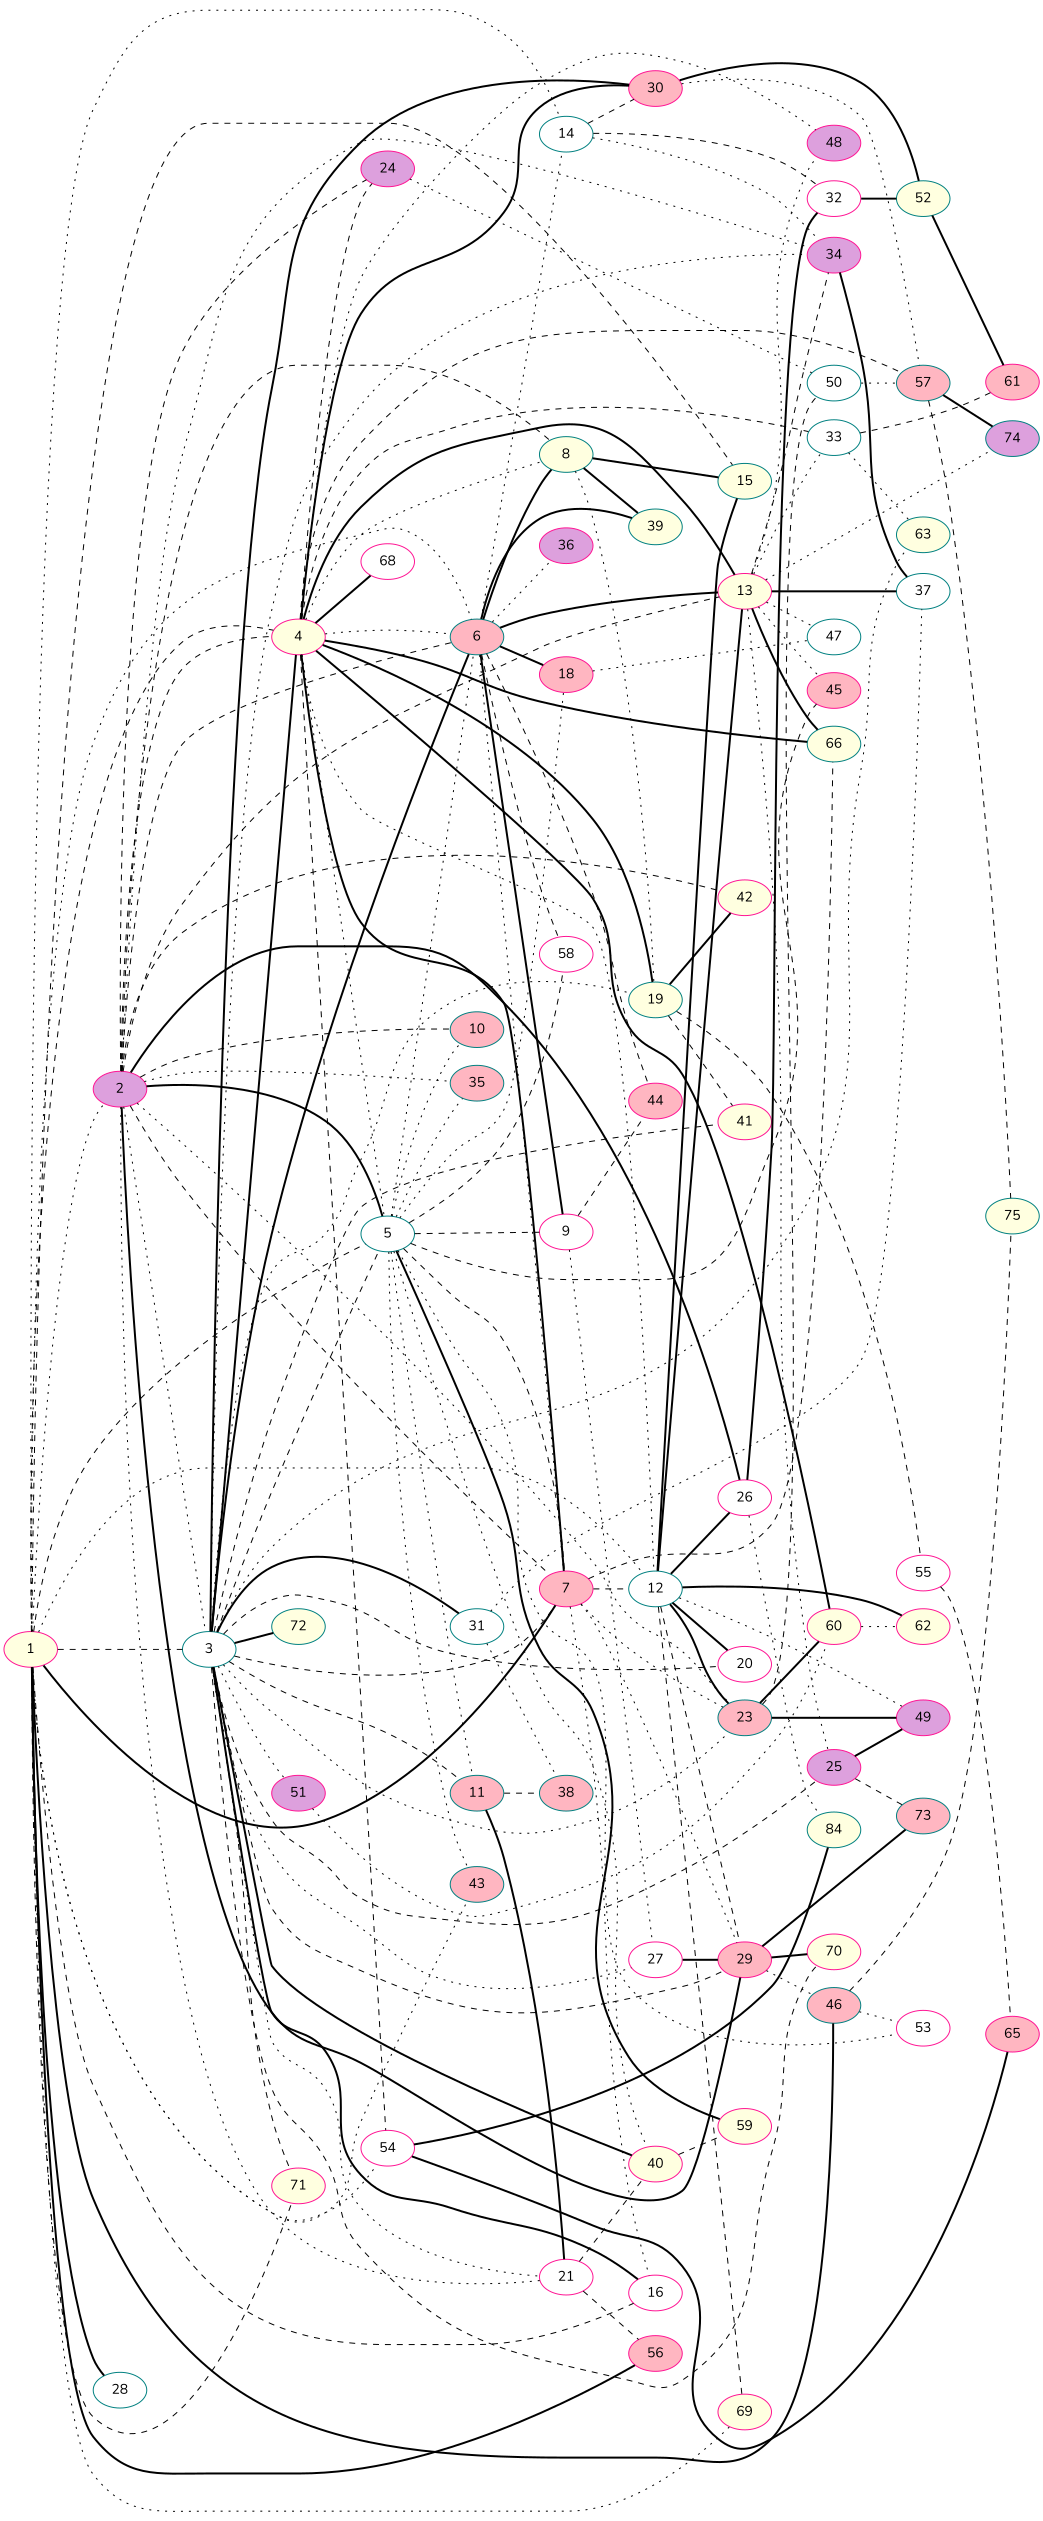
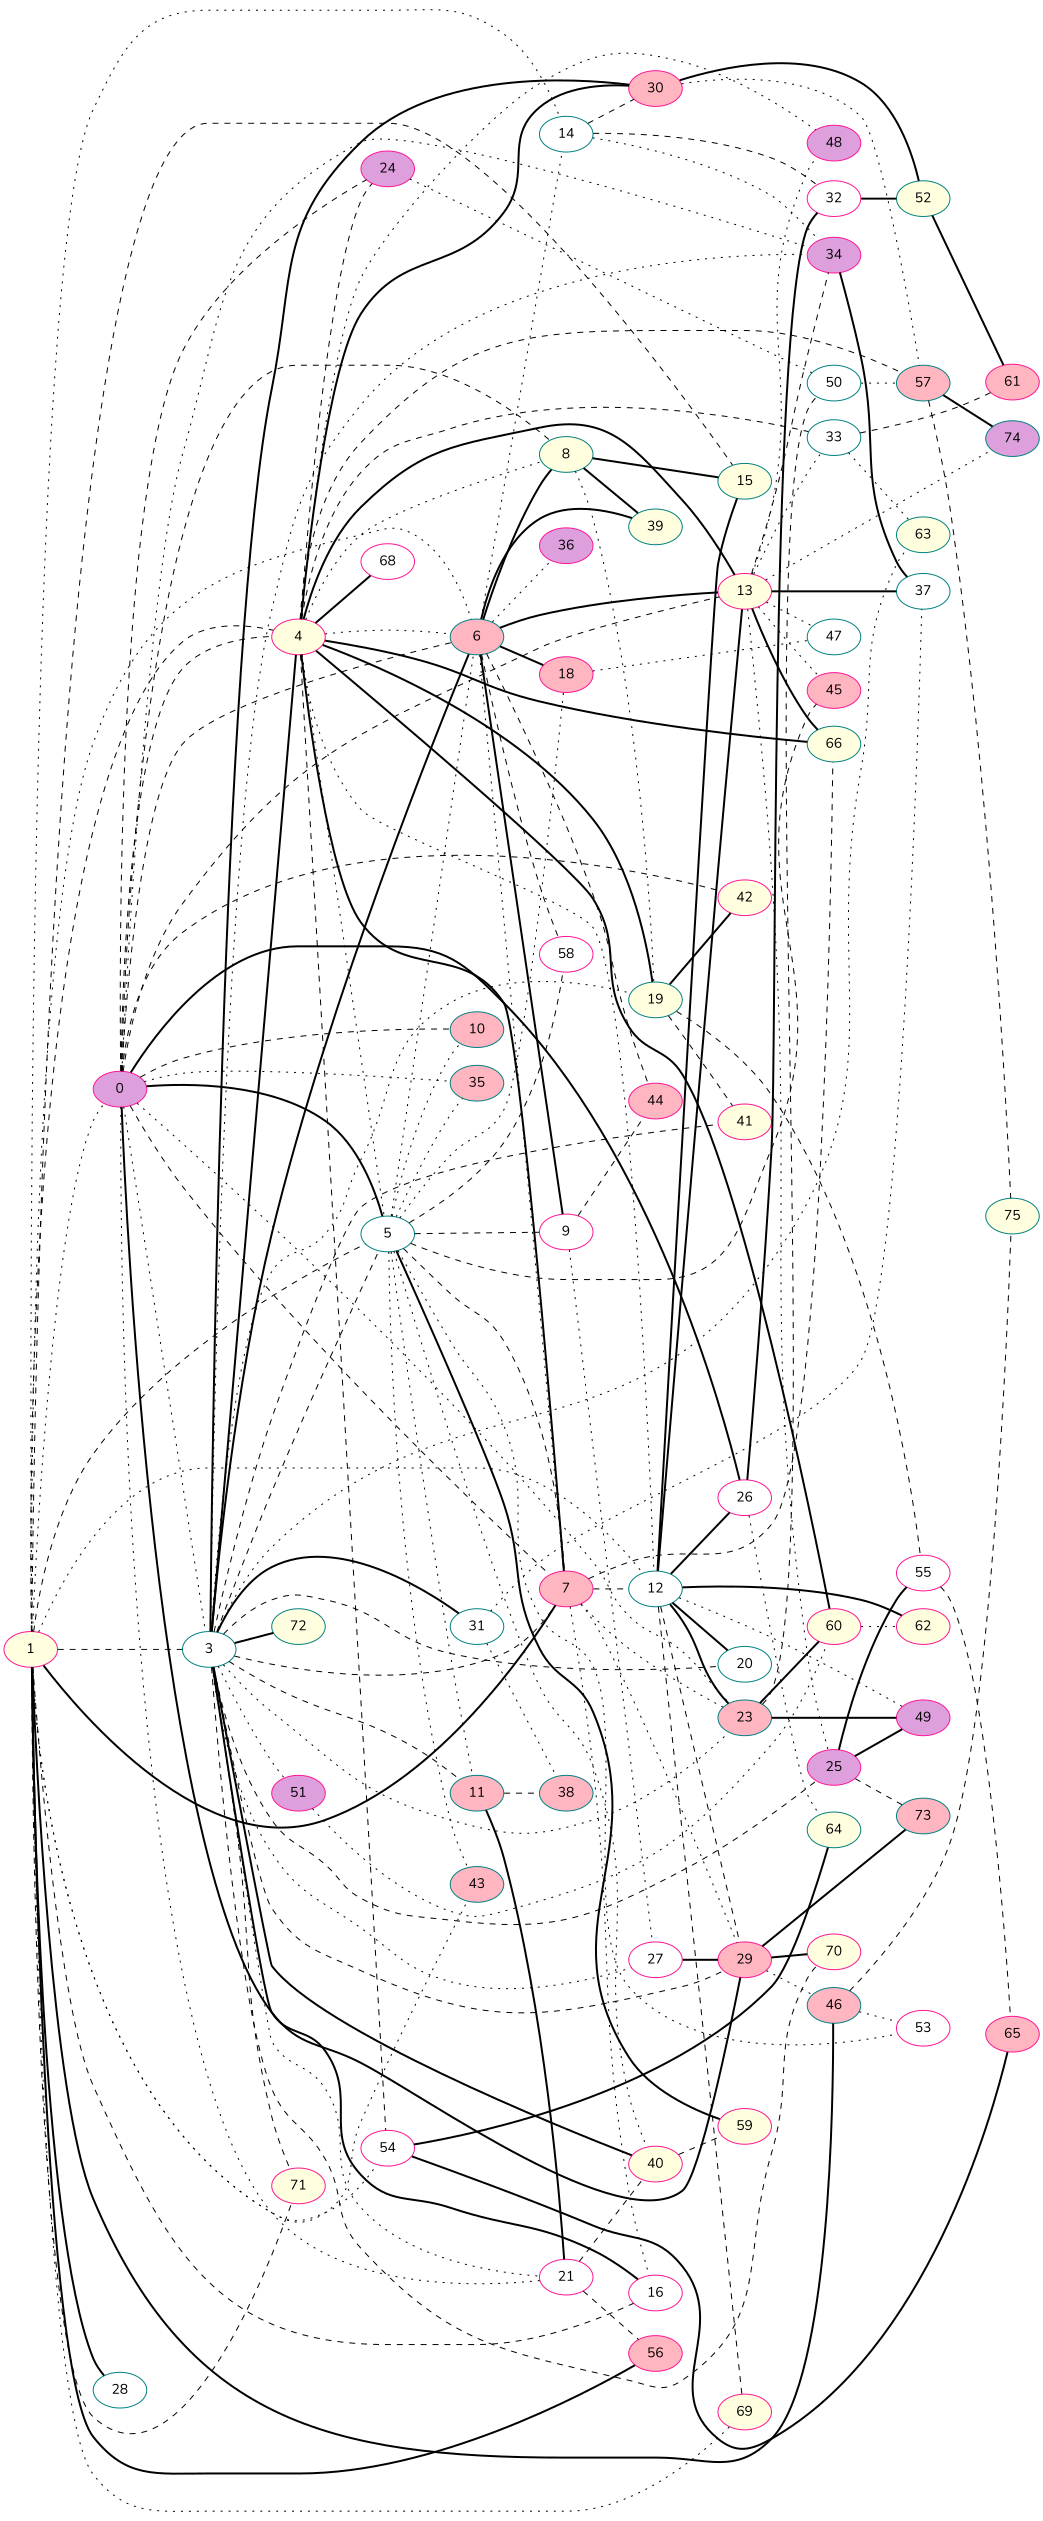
node "2": label "2" -> "0"
node "20": color deeppink -> teal
edge "55" -- "25": added
node "84": label "84" -> "64"
